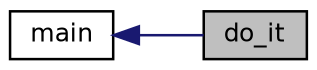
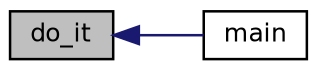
edge "do_it" -> "main": reversed
